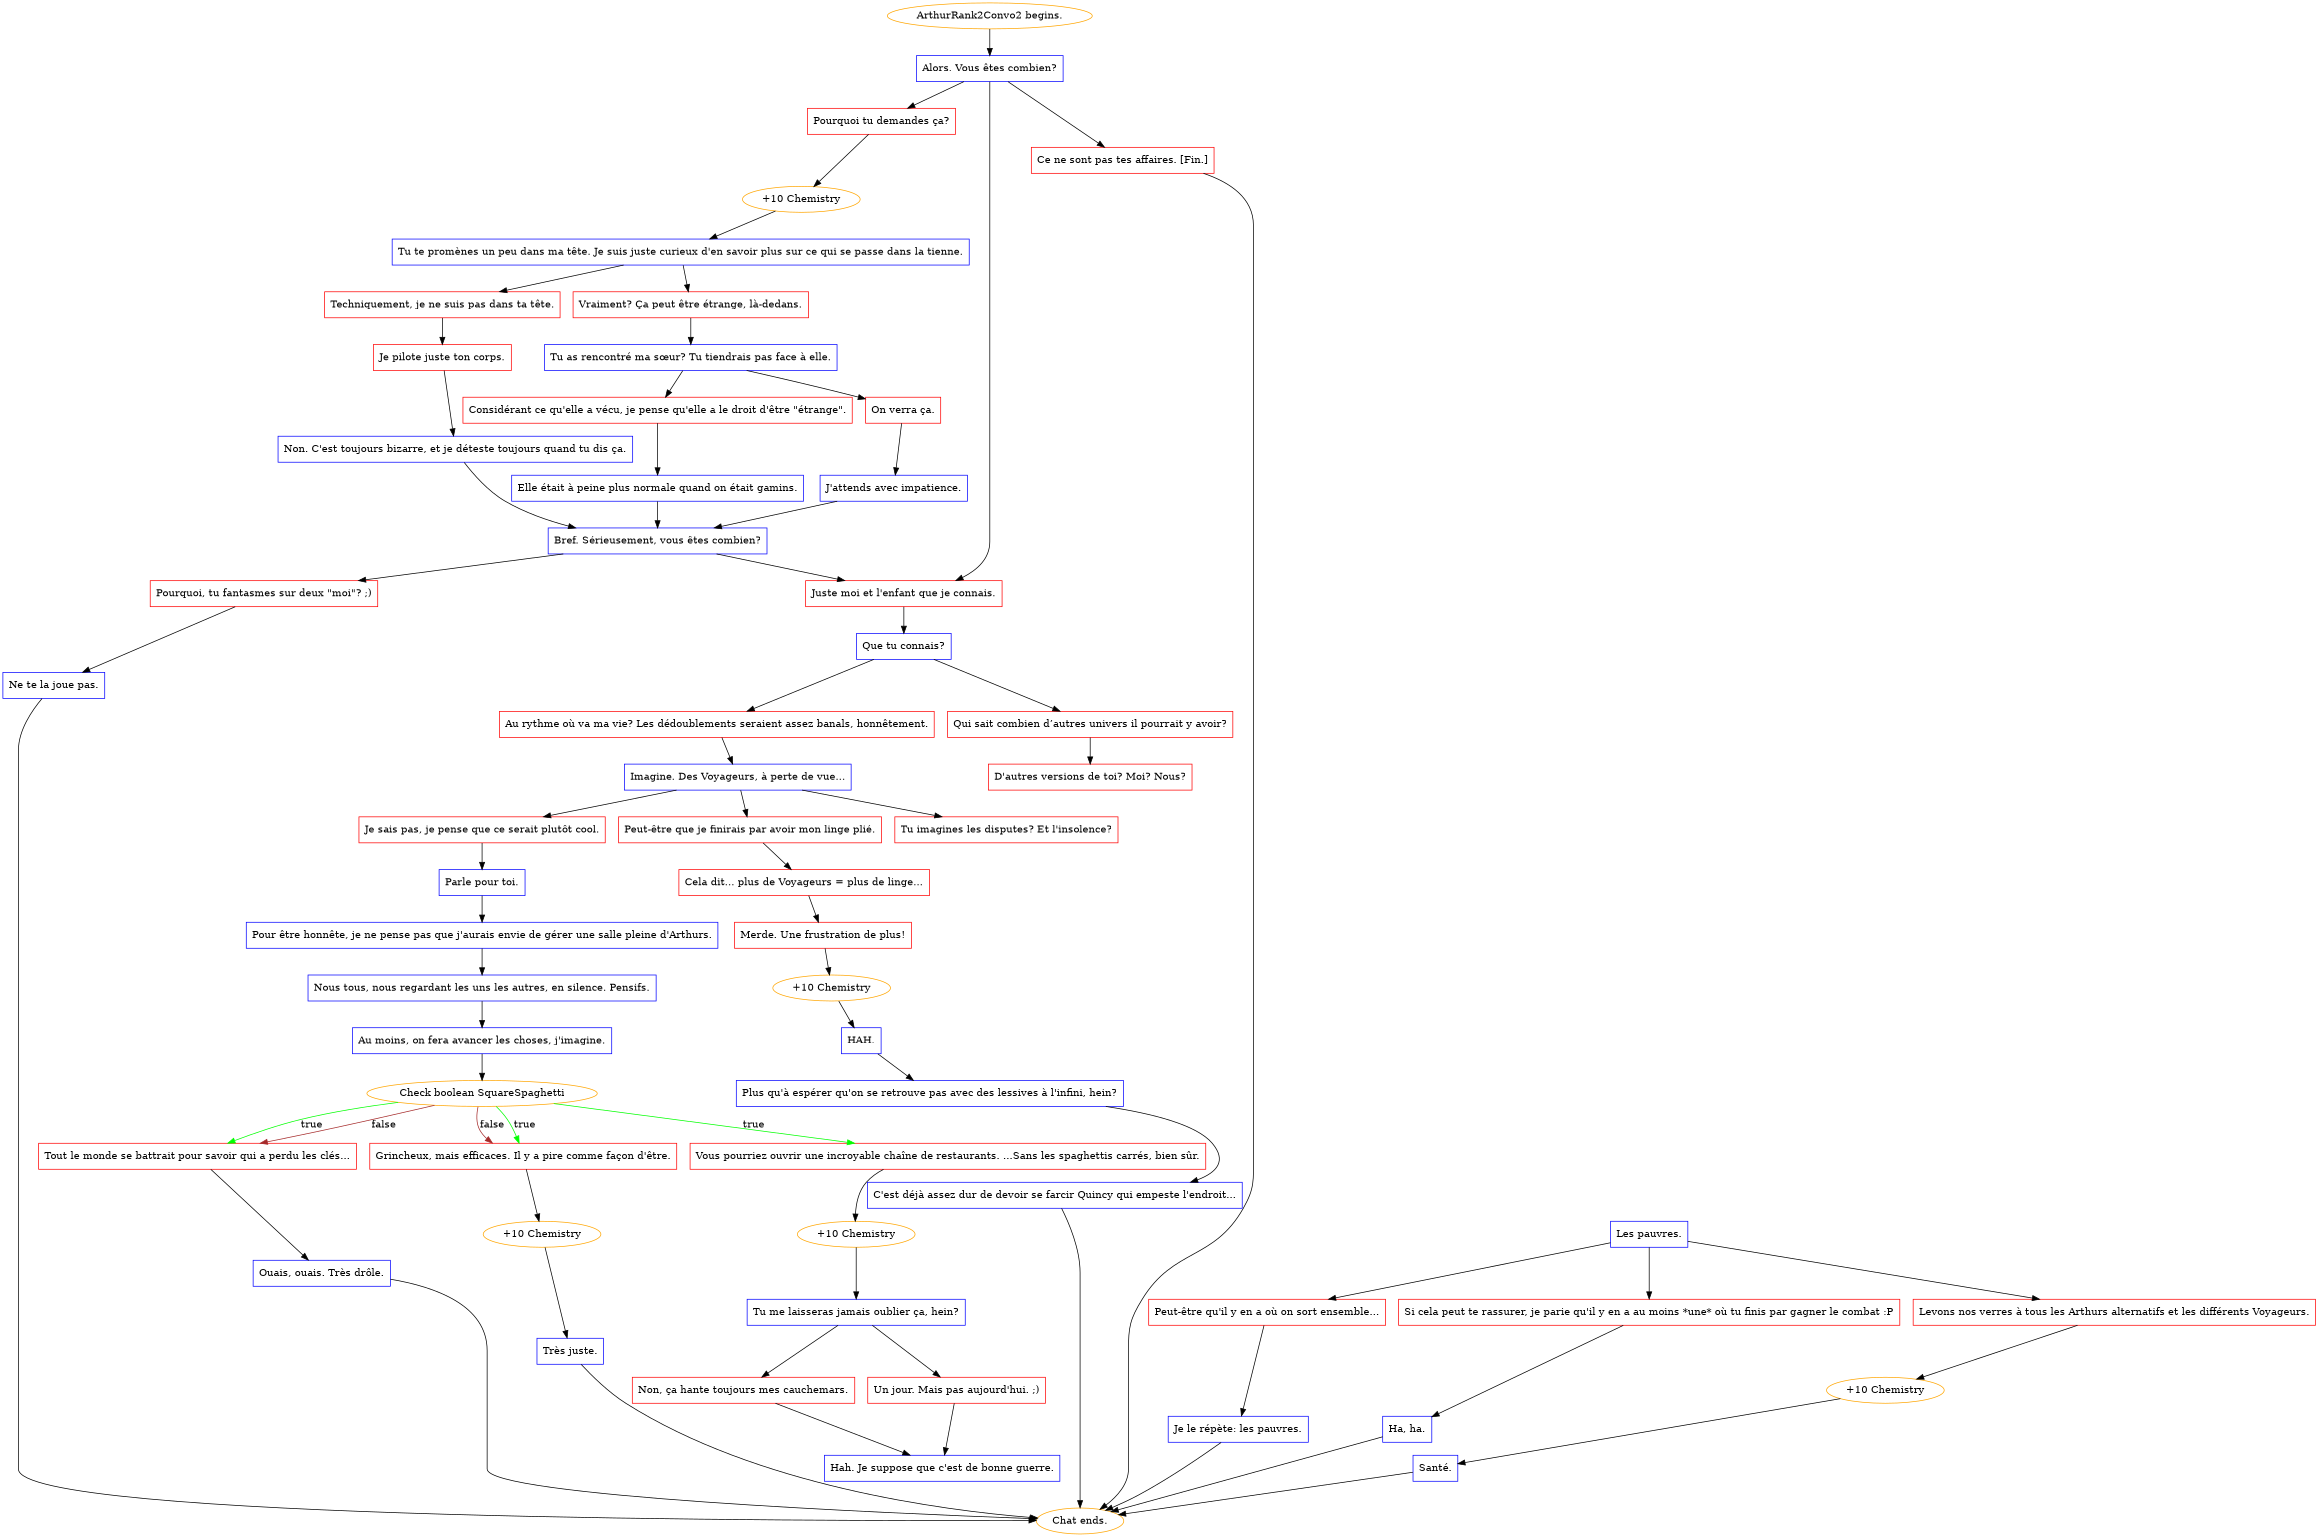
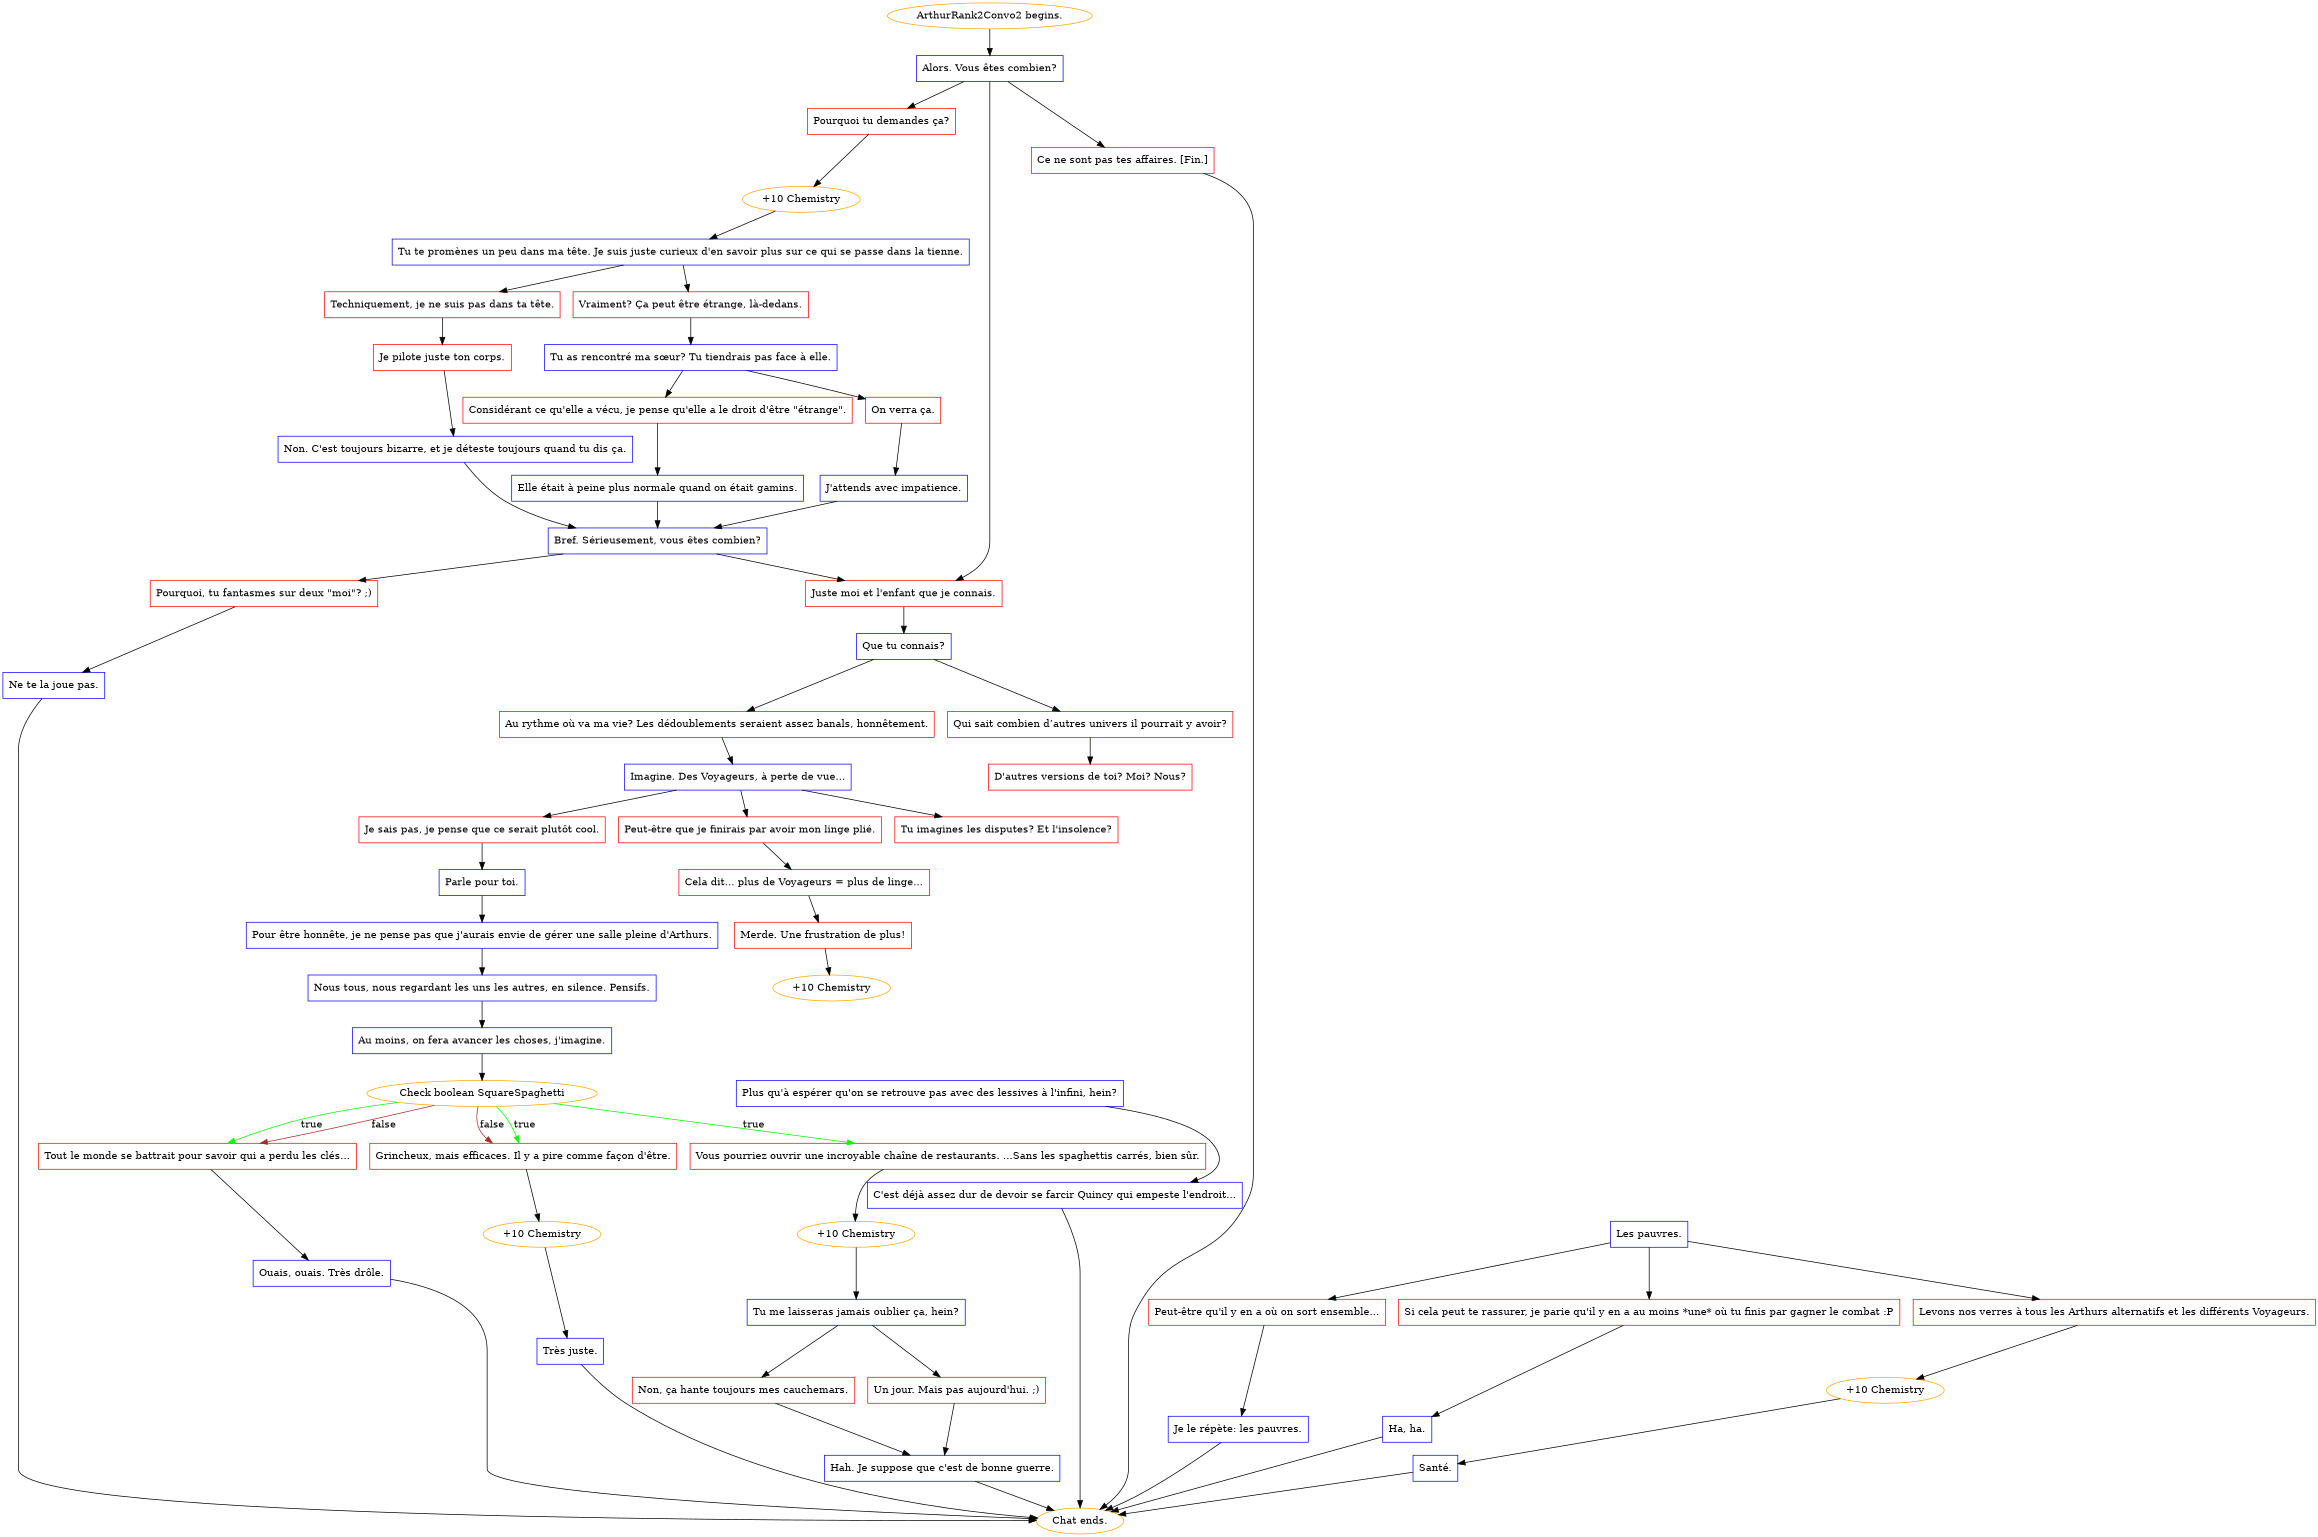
node "HAH.": removed
edge "Hah. Je suppose que c'est de bonne guerre." -> "Chat ends.": added
